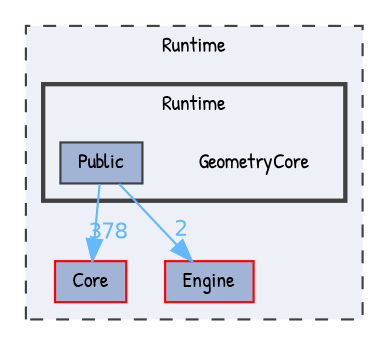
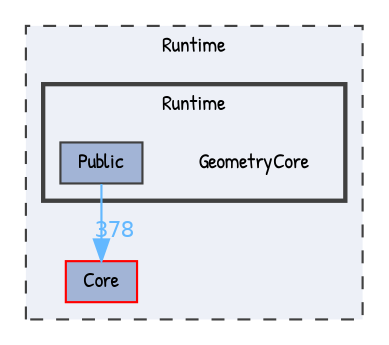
node "Engine": removed
